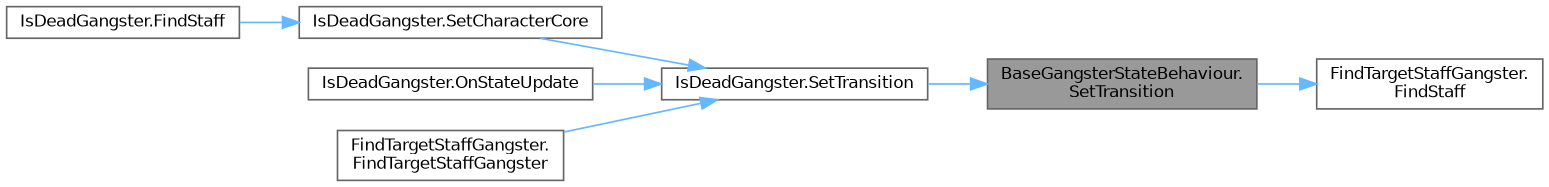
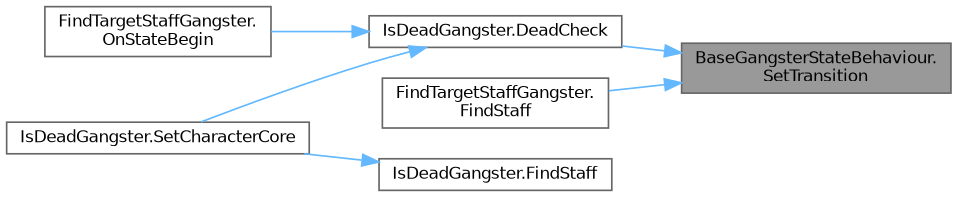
edge "IsDeadGangster.FindStaff" -> "IsDeadGangster.SetCharacterCore": reversed
node "IsDeadGangster.OnStateUpdate": removed
node "IsDeadGangster.SetTransition": label "IsDeadGangster.SetTransition" -> "IsDeadGangster.DeadCheck"
edge "BaseGangsterStateBehaviour. SetTransition" -> "FindTargetStaffGangster. FindStaff": reversed
node "FindTargetStaffGangster. FindTargetStaffGangster": label "FindTargetStaffGangster. FindTargetStaffGangster" -> "FindTargetStaffGangster. OnStateBegin"
